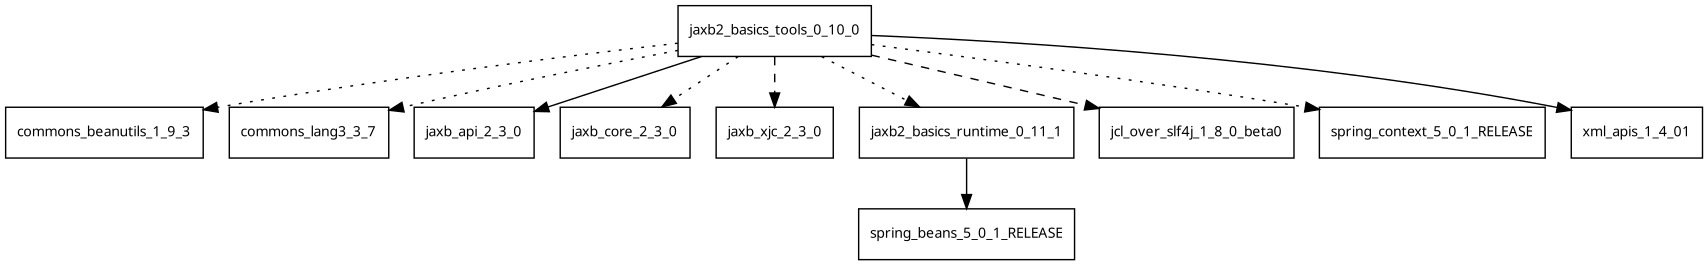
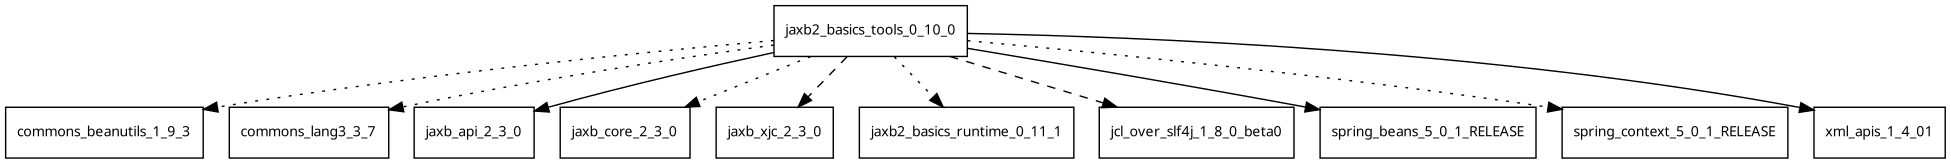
edge "jaxb2_basics_runtime_0_11_1" -> "spring_beans_5_0_1_RELEASE": now "jaxb2_basics_tools_0_10_0" -> "spring_beans_5_0_1_RELEASE"
